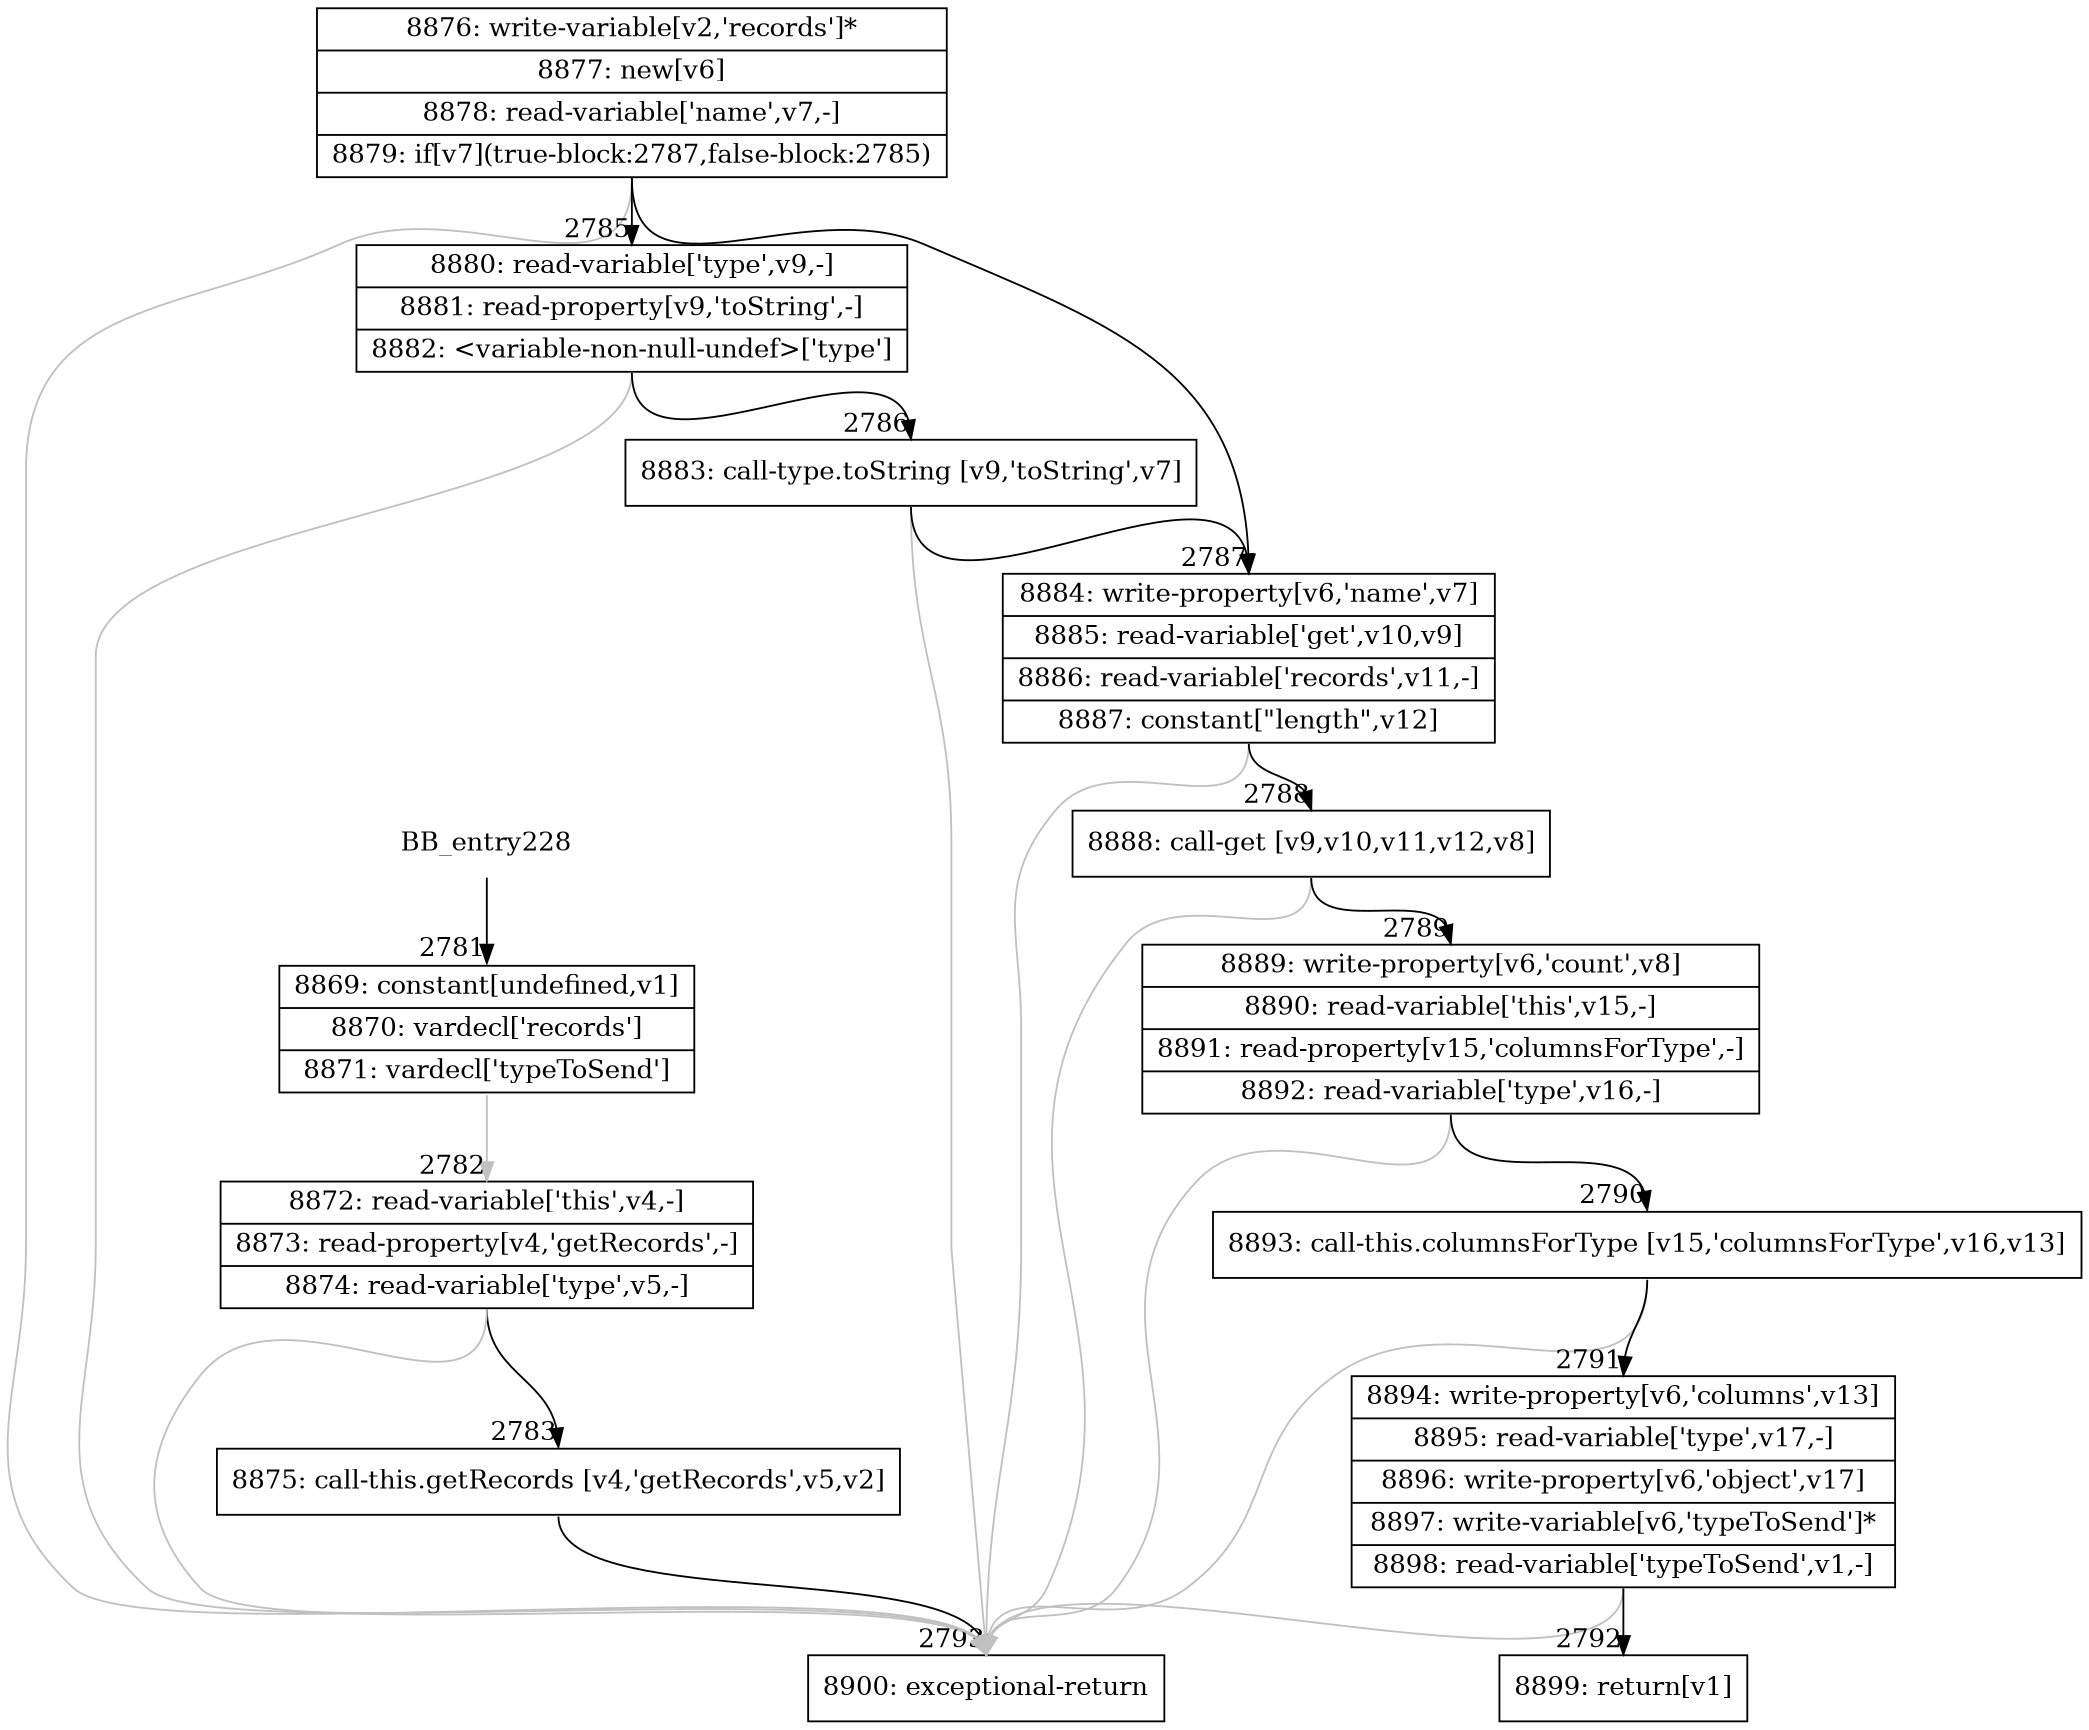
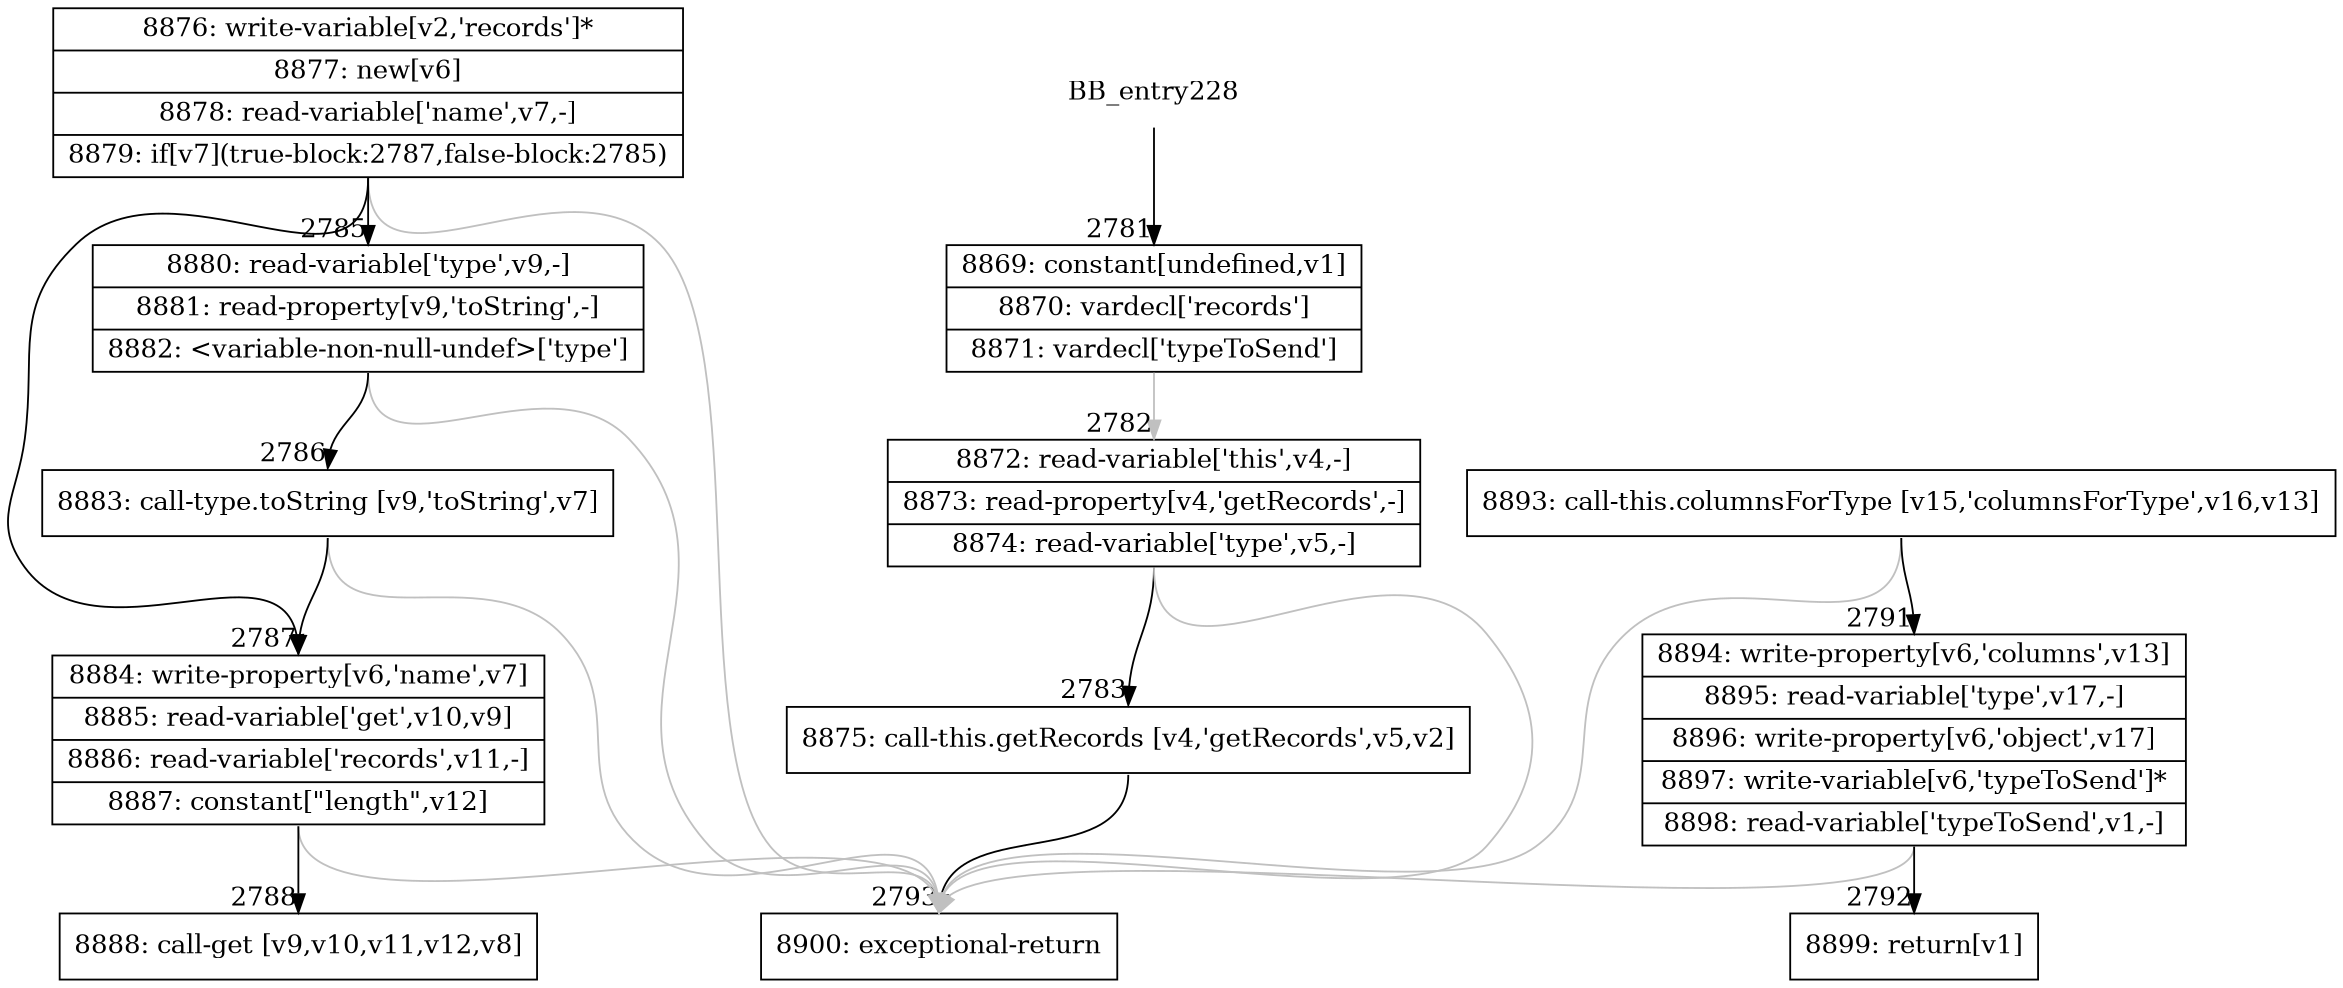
node "8889: write-property[v6,'count',v8]": removed
edge "8888: call-get [v9,v10,v11,v12,v8]" -> "8900: exceptional-return": removed
